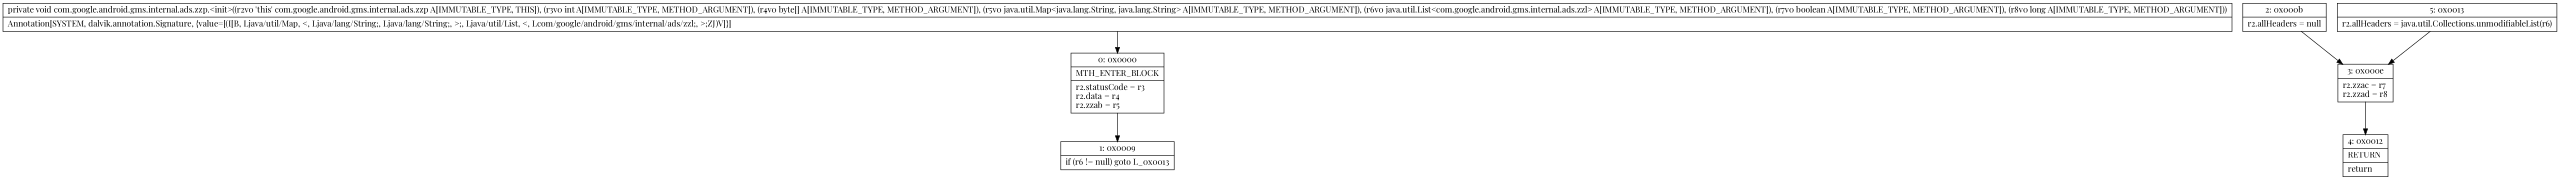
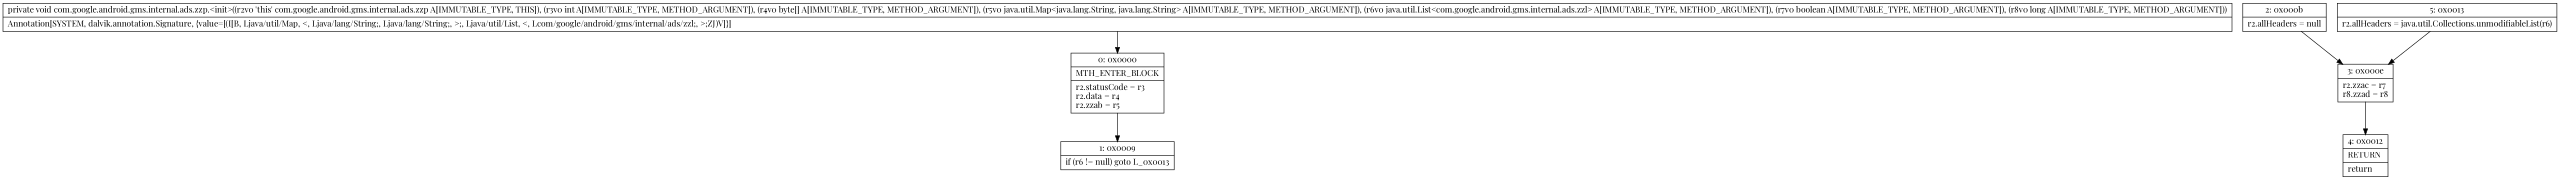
node "3: 0x000e": text "r2.zzad = r8" -> "r8.zzad = r8"
